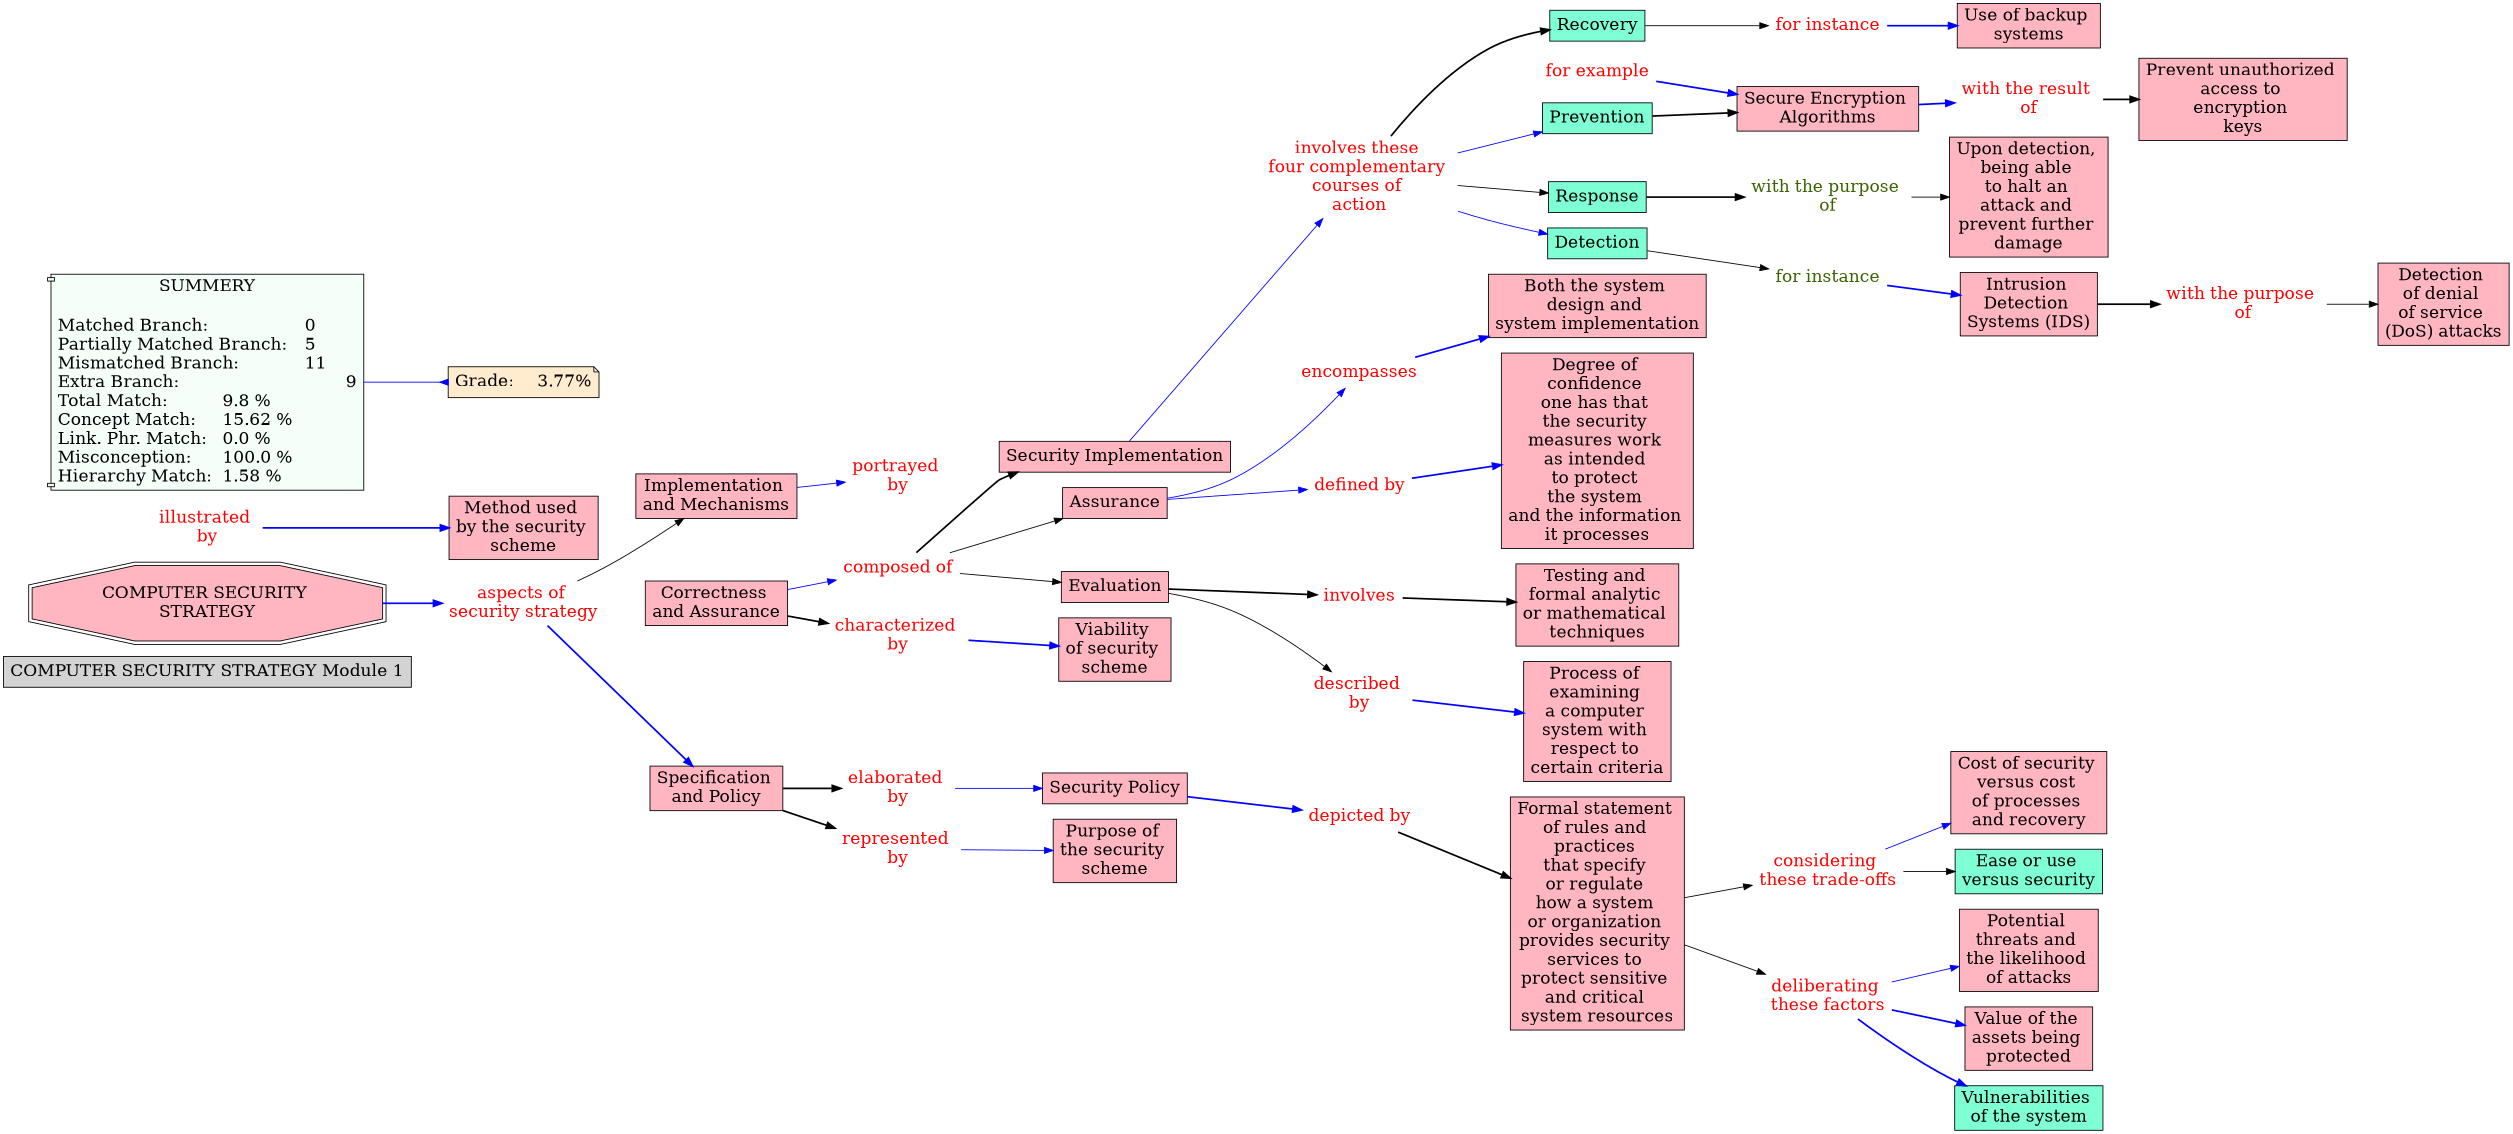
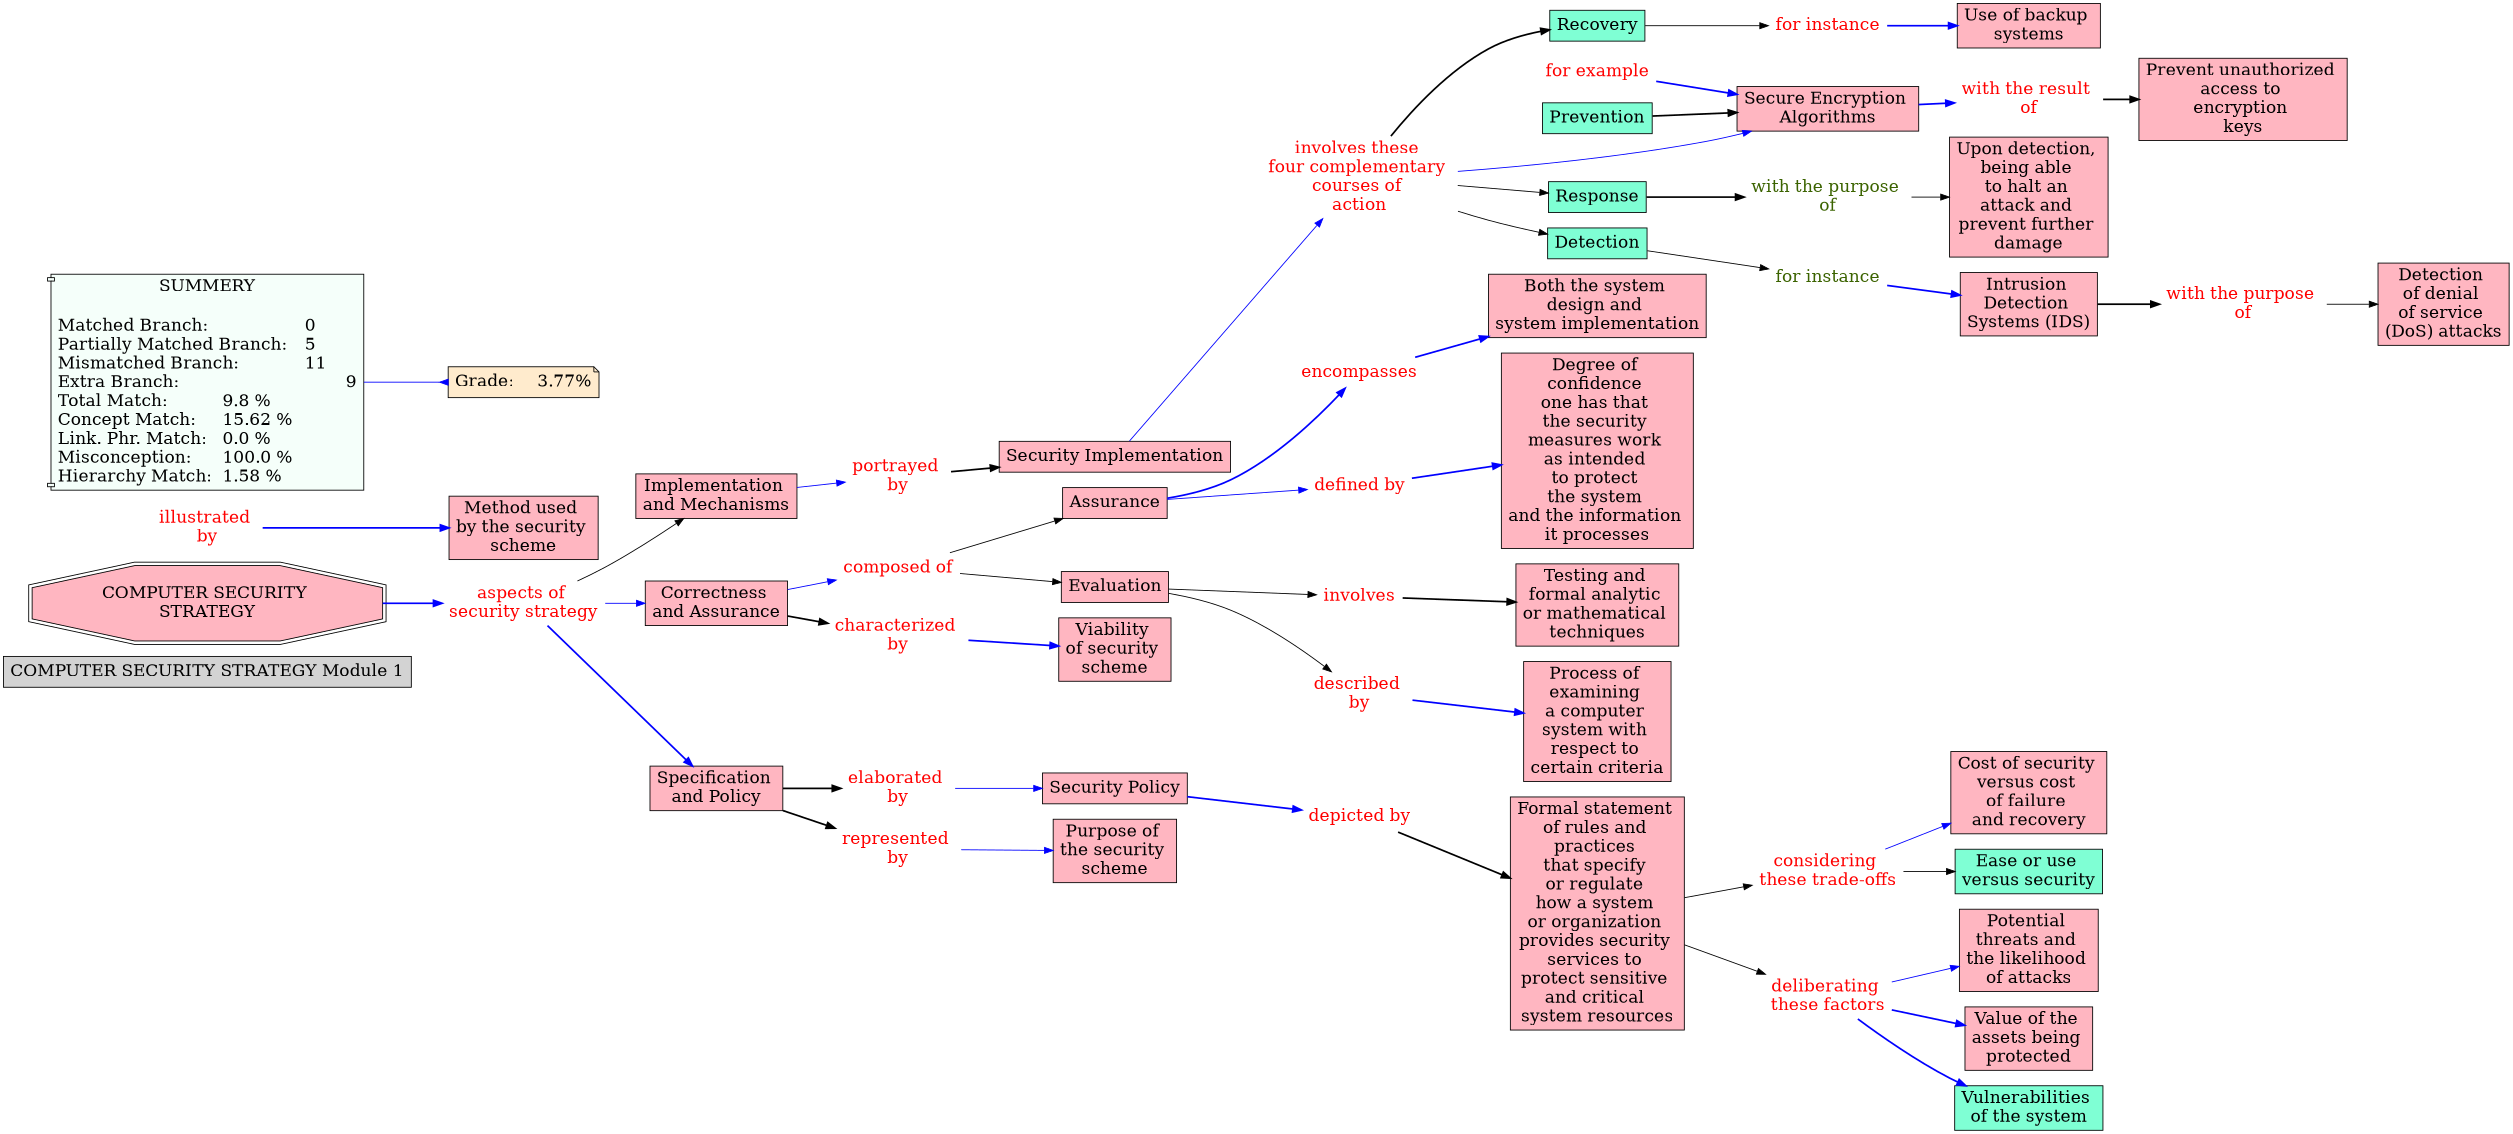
edge "involves these four complementary courses of action" -> "Prevention": now "involves these four complementary courses of action" -> "Secure Encryption Algorithms"
edge "involves these four complementary courses of action" -> "Detection": color blue -> black
edge "Assurance" -> "encompasses": style solid -> bold
edge "composed of" -> "Security Implementation": now "portrayed by" -> "Security Implementation"
edge "Evaluation" -> "involves": style bold -> solid
edge "aspects of security strategy" -> "Correctness and Assurance": added
node "Cost of security versus cost of processes and recovery": label "Cost of security versus cost of processes and recovery" -> "Cost of security versus cost of failure and recovery"
